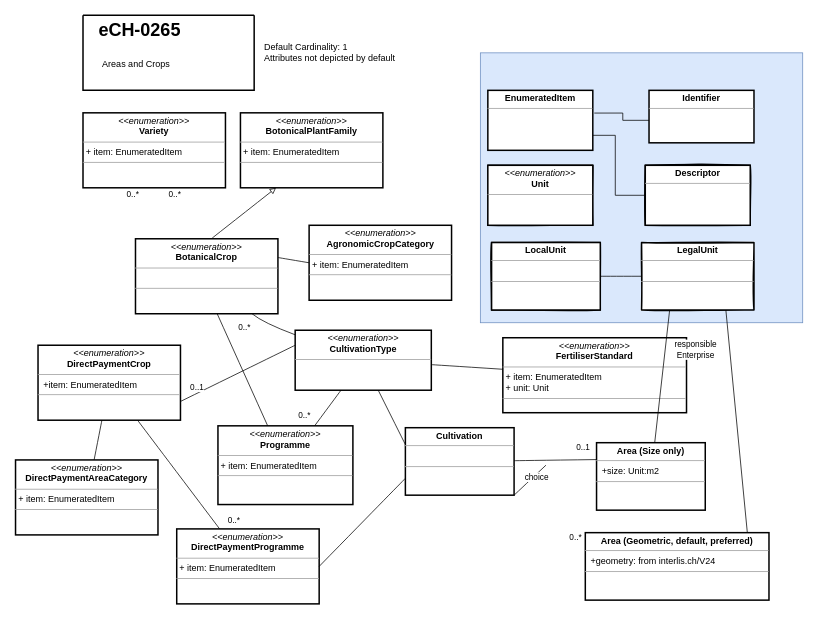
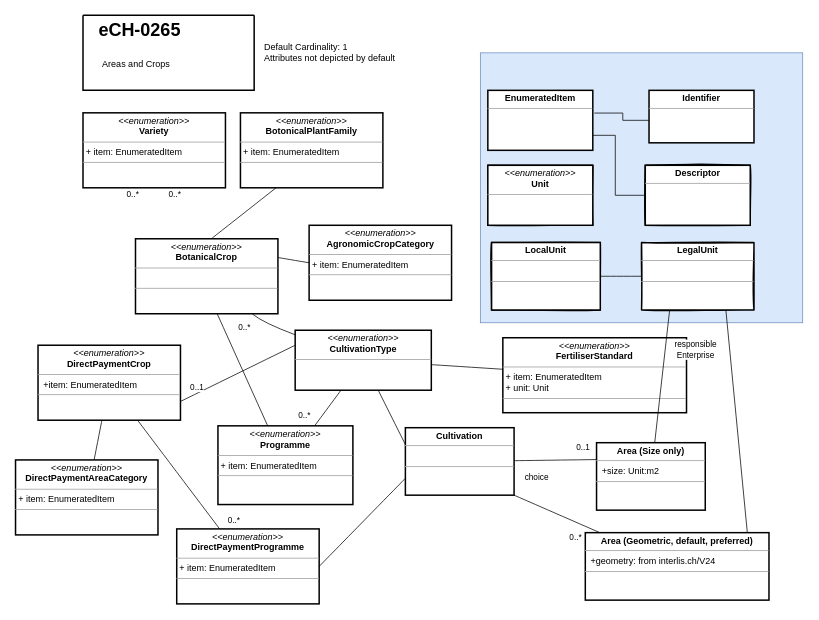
edge "<<enumeration>> BotanicalCrop" -> "<<enumeration>> BotonicalPlantFamily + item: EnumeratedItem": arrowhead block -> none
edge "Cultivation" -- "choice": now "Cultivation" -- "Area (Geometric, default, preferred) +geometry: from interlis.ch/V24"
